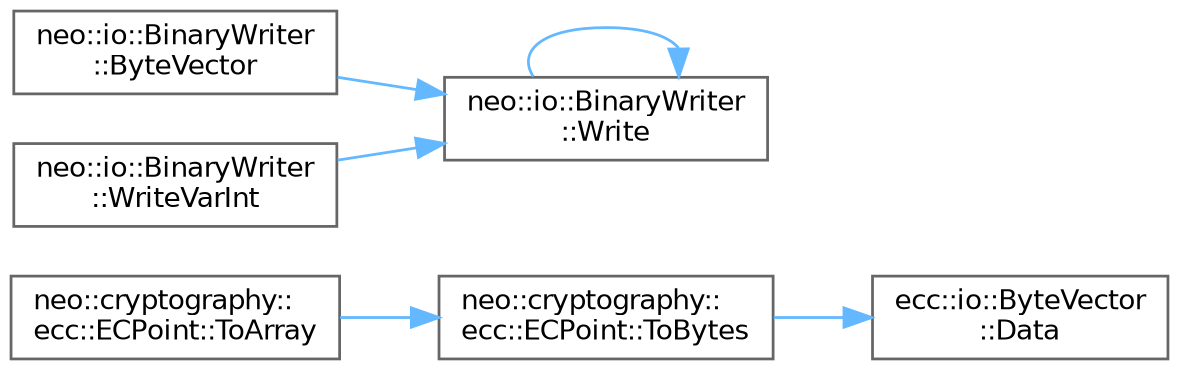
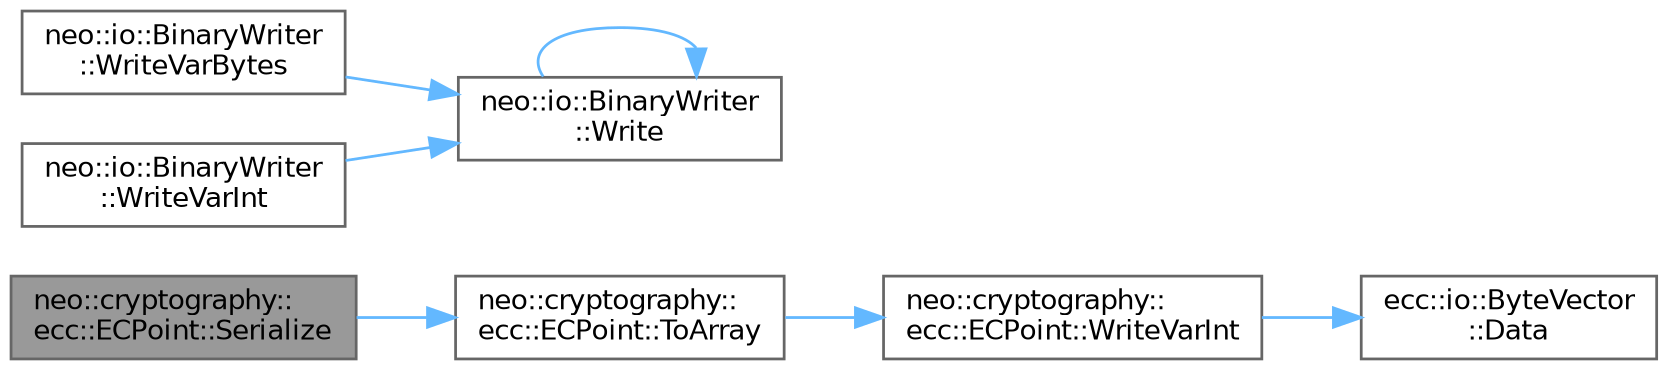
node "neo::io::BinaryWriter ::ByteVector": label "neo::io::BinaryWriter ::ByteVector" -> "neo::io::BinaryWriter ::WriteVarBytes"
node "neo::cryptography:: ecc::ECPoint::Serialize": added
node "neo::cryptography:: ecc::ECPoint::ToBytes": label "neo::cryptography:: ecc::ECPoint::ToBytes" -> "neo::cryptography:: ecc::ECPoint::WriteVarInt"
